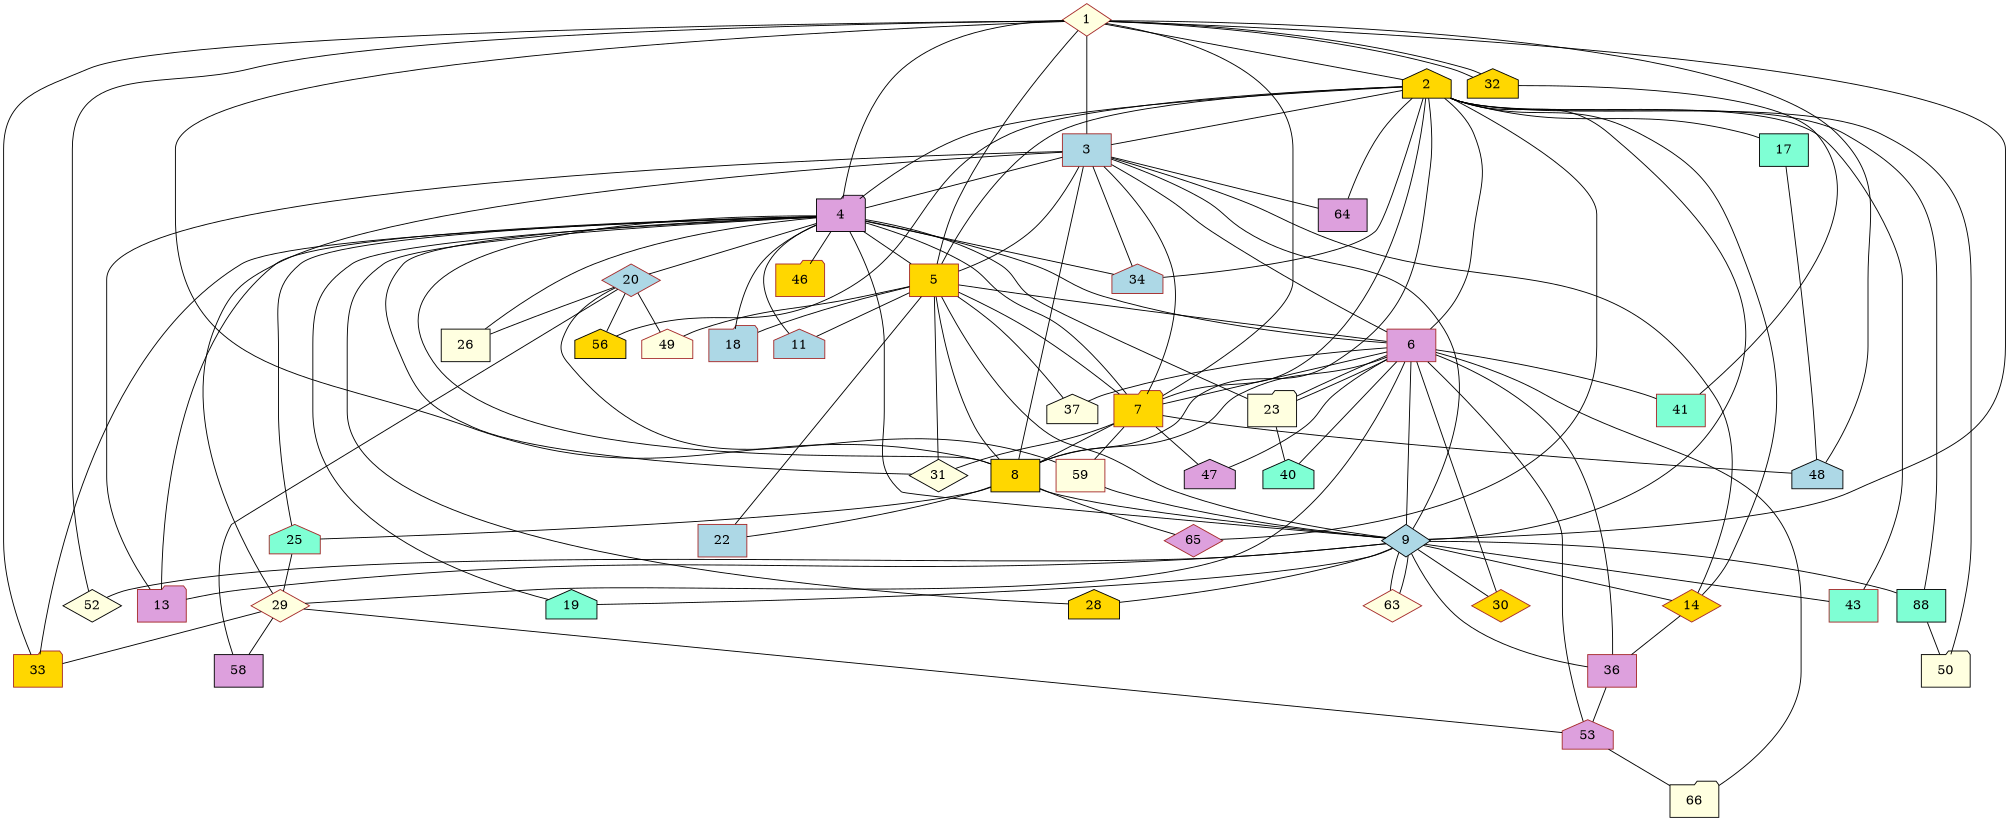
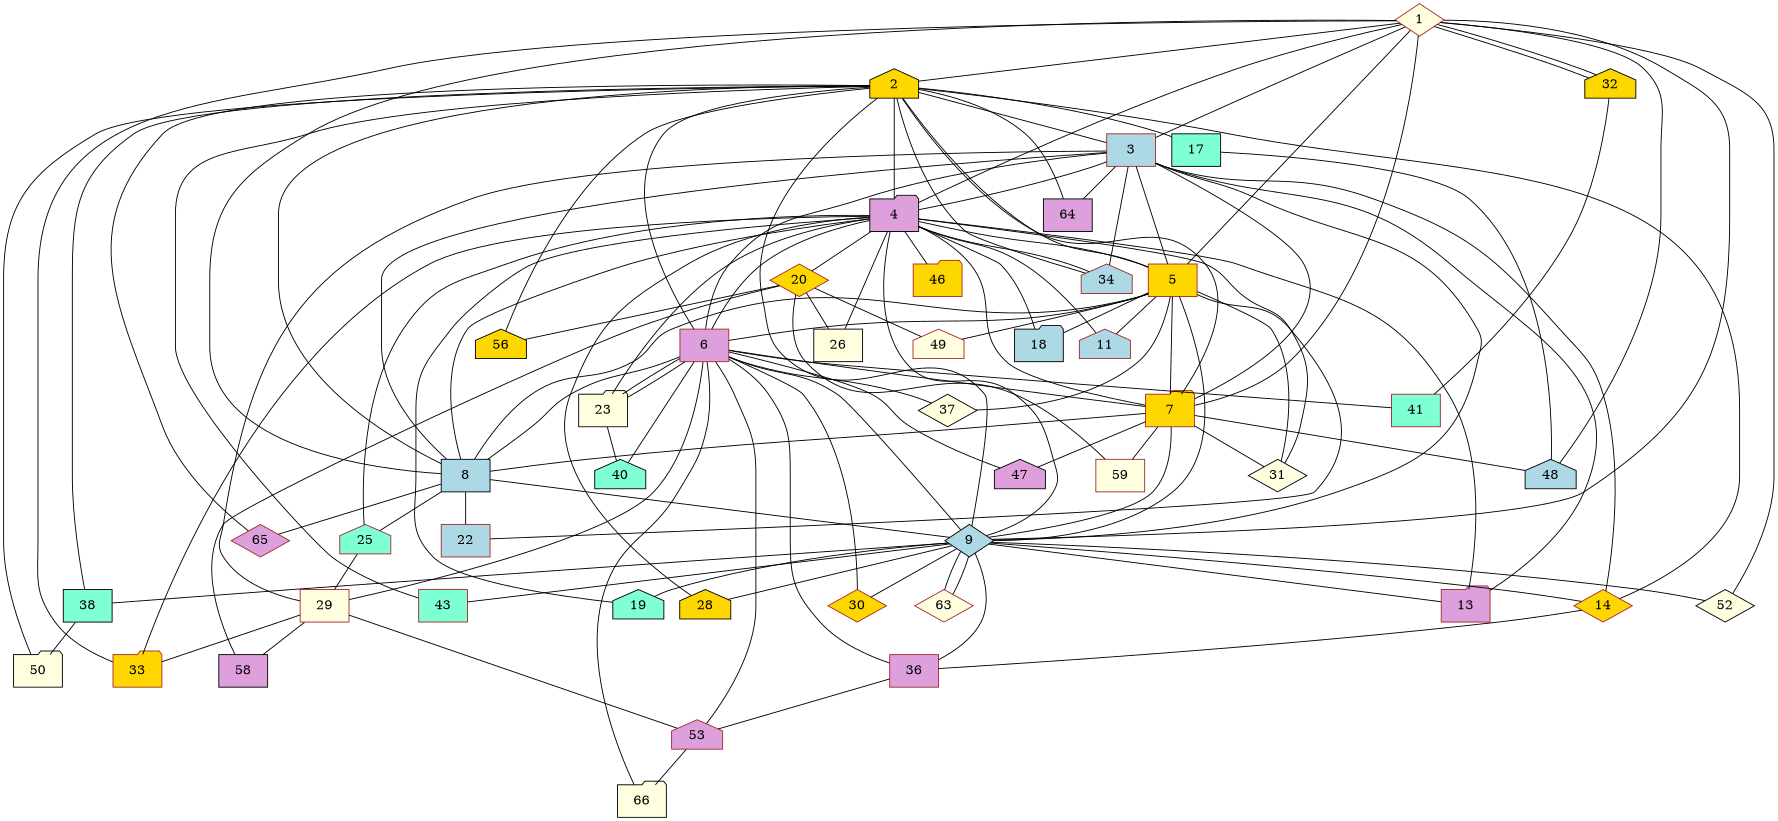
node "20": fillcolor lightblue -> gold
node "18": color brown -> black
node "37": shape house -> diamond
node "8": fillcolor gold -> lightblue
edge "59" -- "9": now "7" -- "9"
node "29": shape diamond -> box
node "88": label "88" -> "38"
